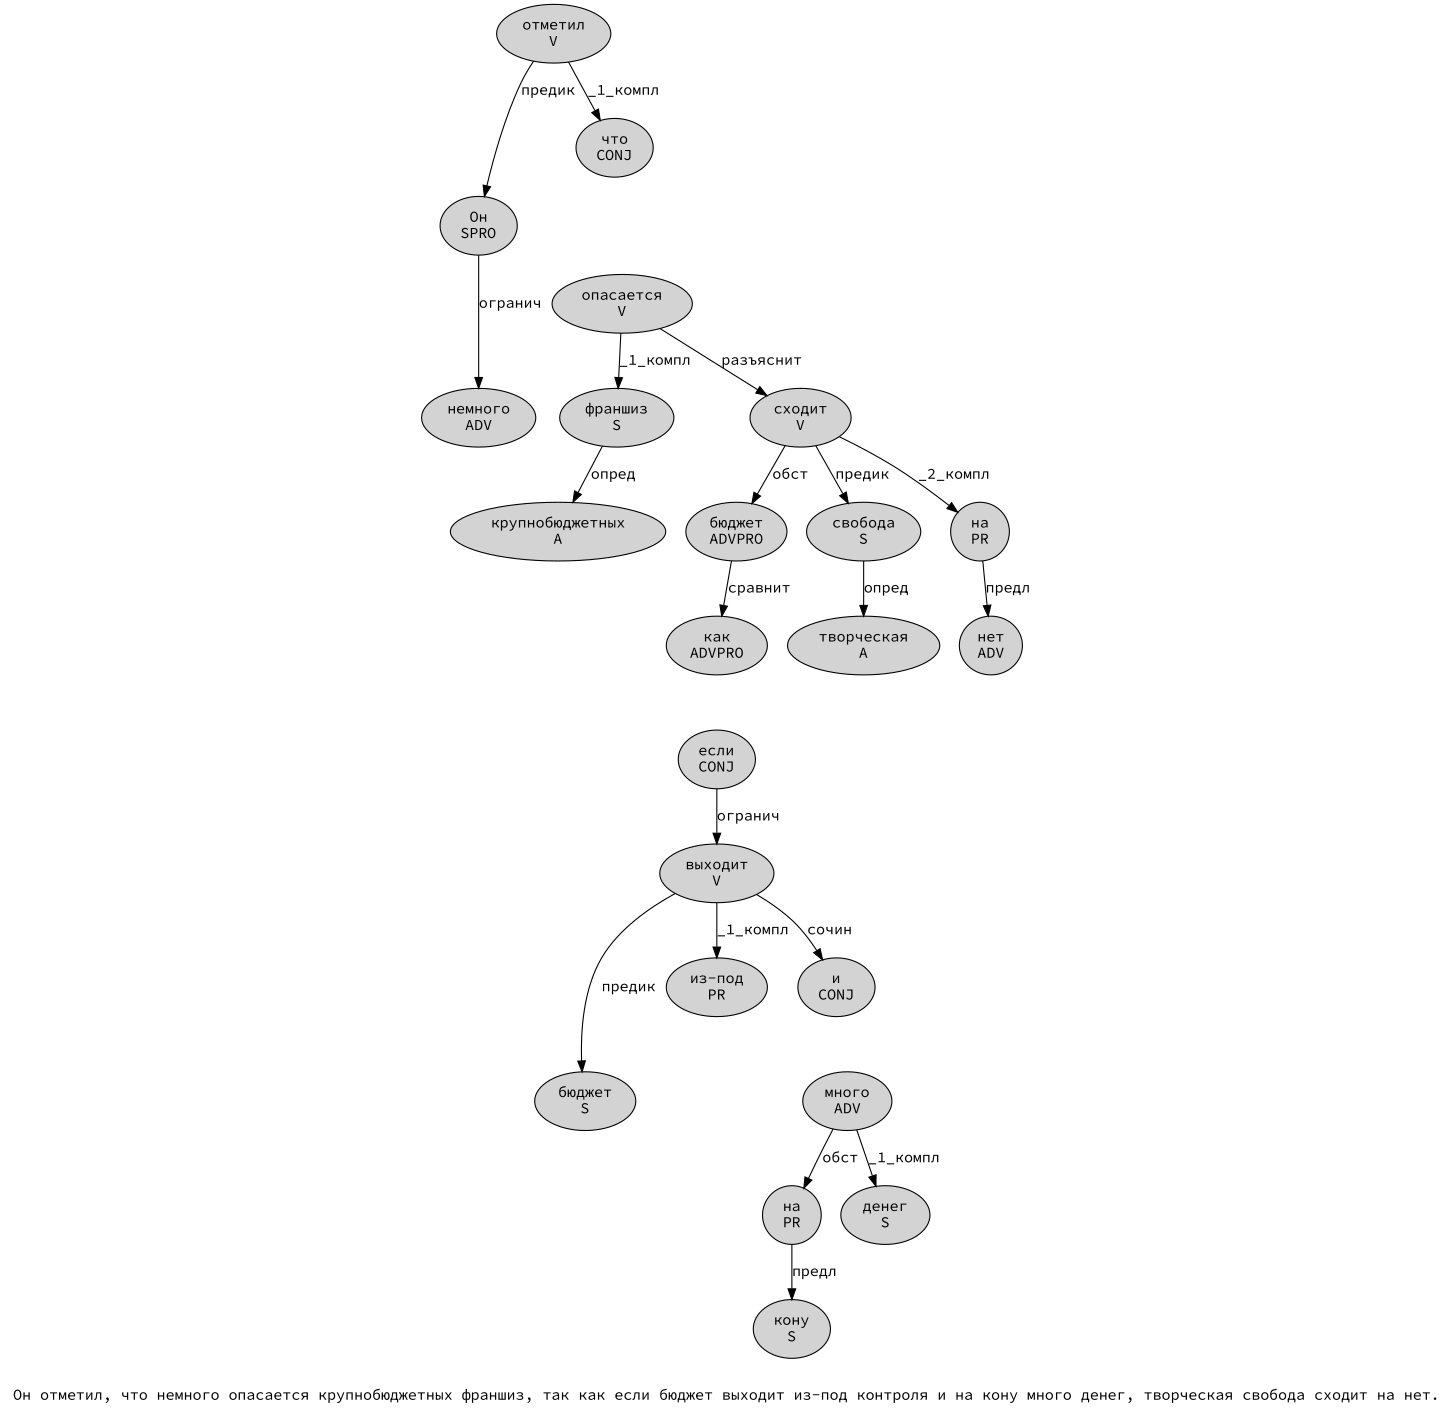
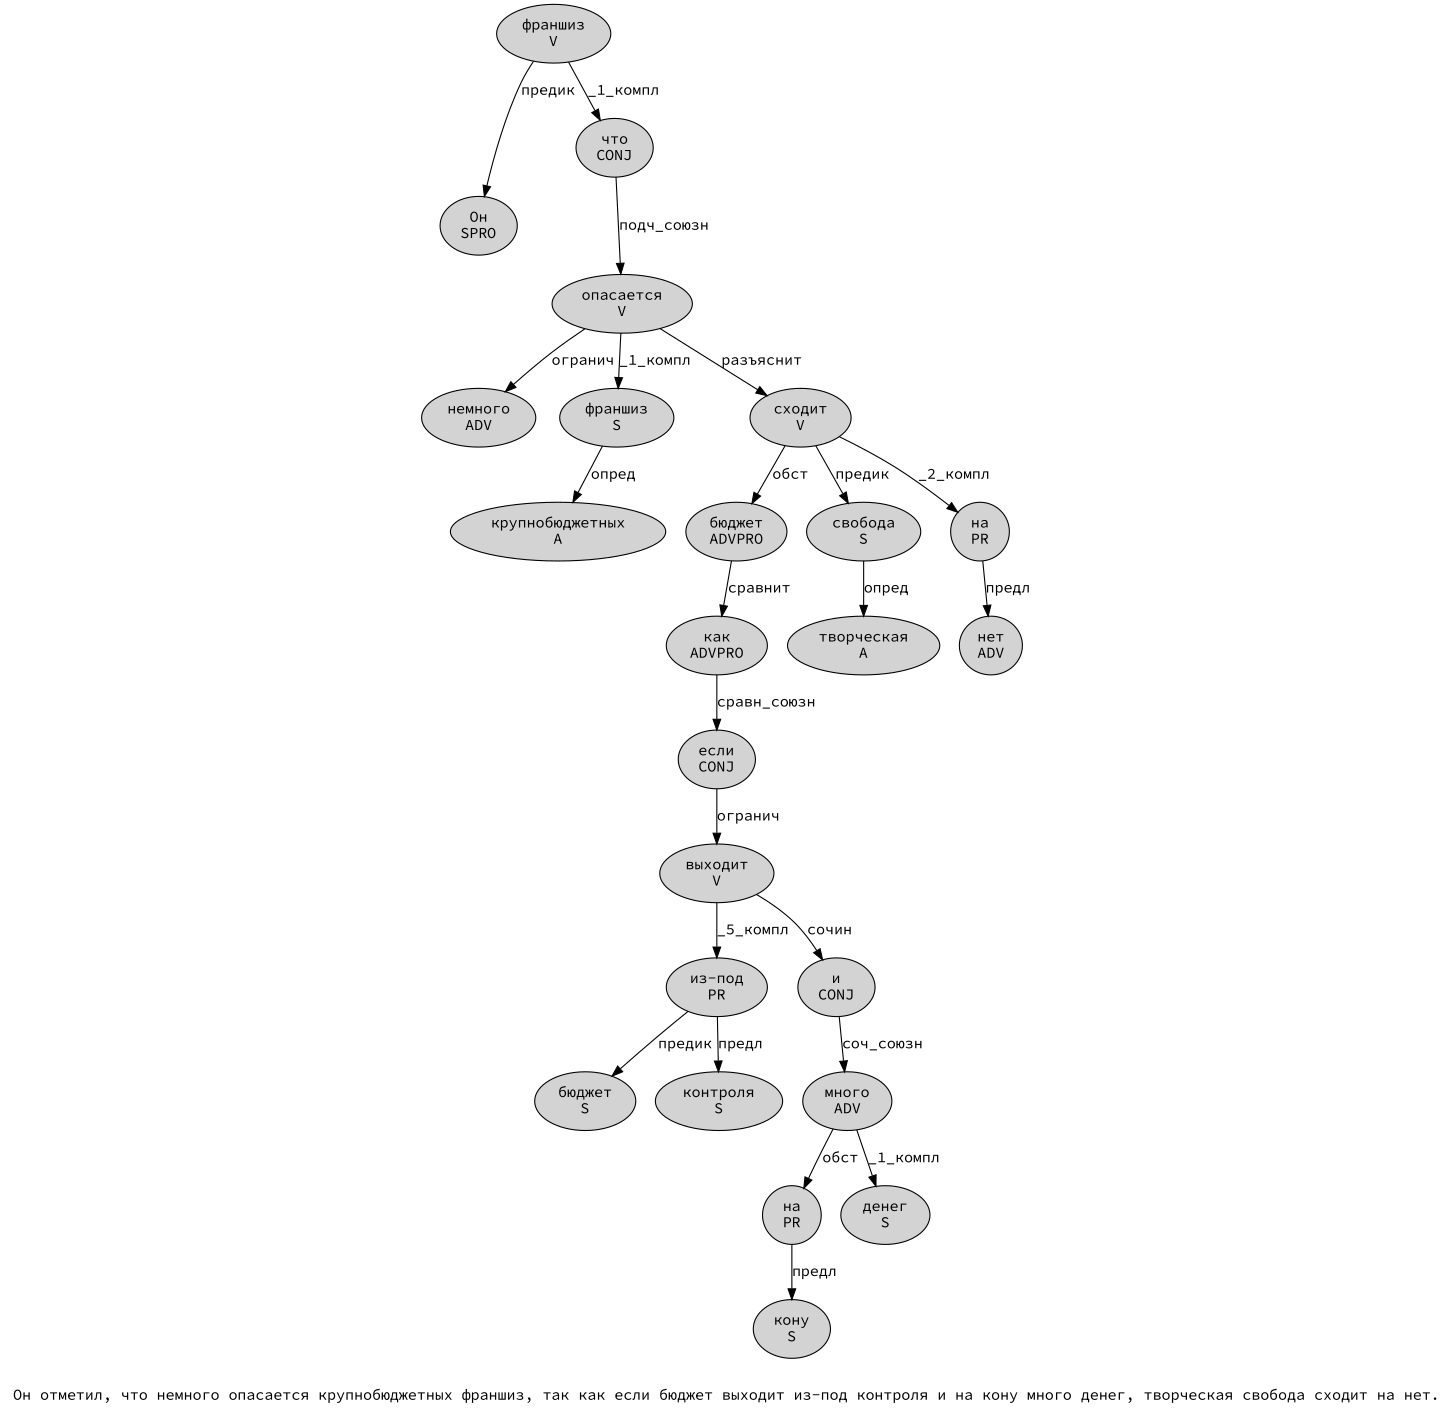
node "отметил V": label "отметил V" -> "франшиз V"
edge "что CONJ" -> "опасается V": added, label "подч_союзн"
edge "Он SPRO" -> "немного ADV": now "опасается V" -> "немного ADV"
edge "как ADVPRO" -> "если CONJ": added, label "сравн_союзн"
edge "выходит V" -> "из-под PR": label "_1_компл" -> "_5_компл"
edge "выходит V" -> "бюджет S": now "из-под PR" -> "бюджет S"
edge "и CONJ" -> "много ADV": added, label "соч_союзн"
node "контроля S": added
